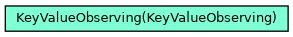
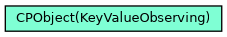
node "KeyValueObserving(KeyValueObserving)": label "KeyValueObserving(KeyValueObserving)" -> "CPObject(KeyValueObserving)"
